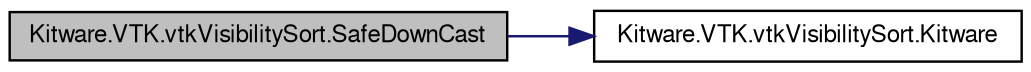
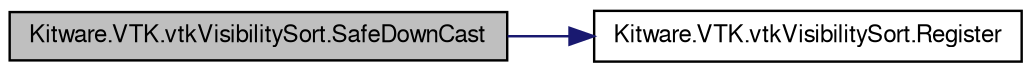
node "Kitware.VTK.vtkVisibilitySort.Kitware": label "Kitware.VTK.vtkVisibilitySort.Kitware" -> "Kitware.VTK.vtkVisibilitySort.Register"
